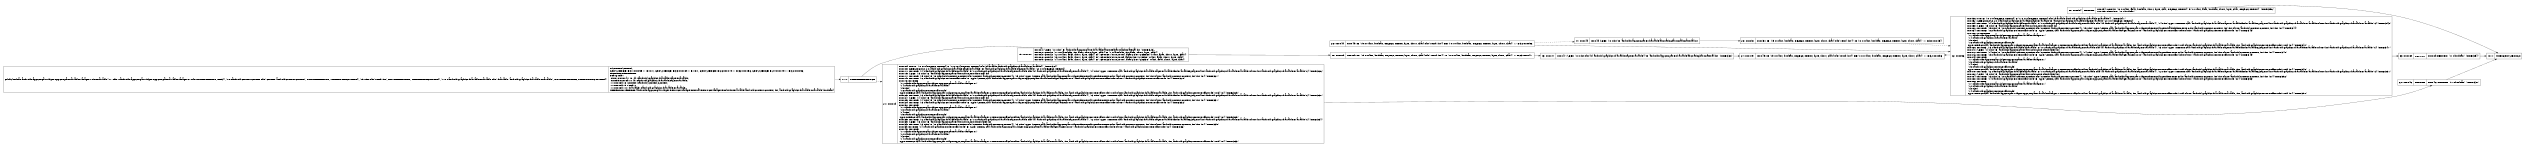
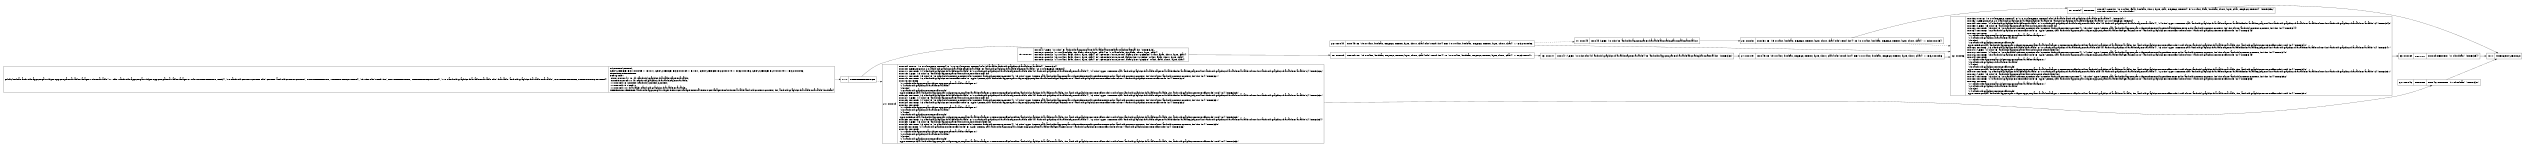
edge "28: 0x0051" -> "30: 0x0054": added
node "32: 0x0056": text "0x0068: OVERRIDE" -> "0x0068: INVOKE"
edge "32: 0x0056" -> "24: 0x0049": reversed
